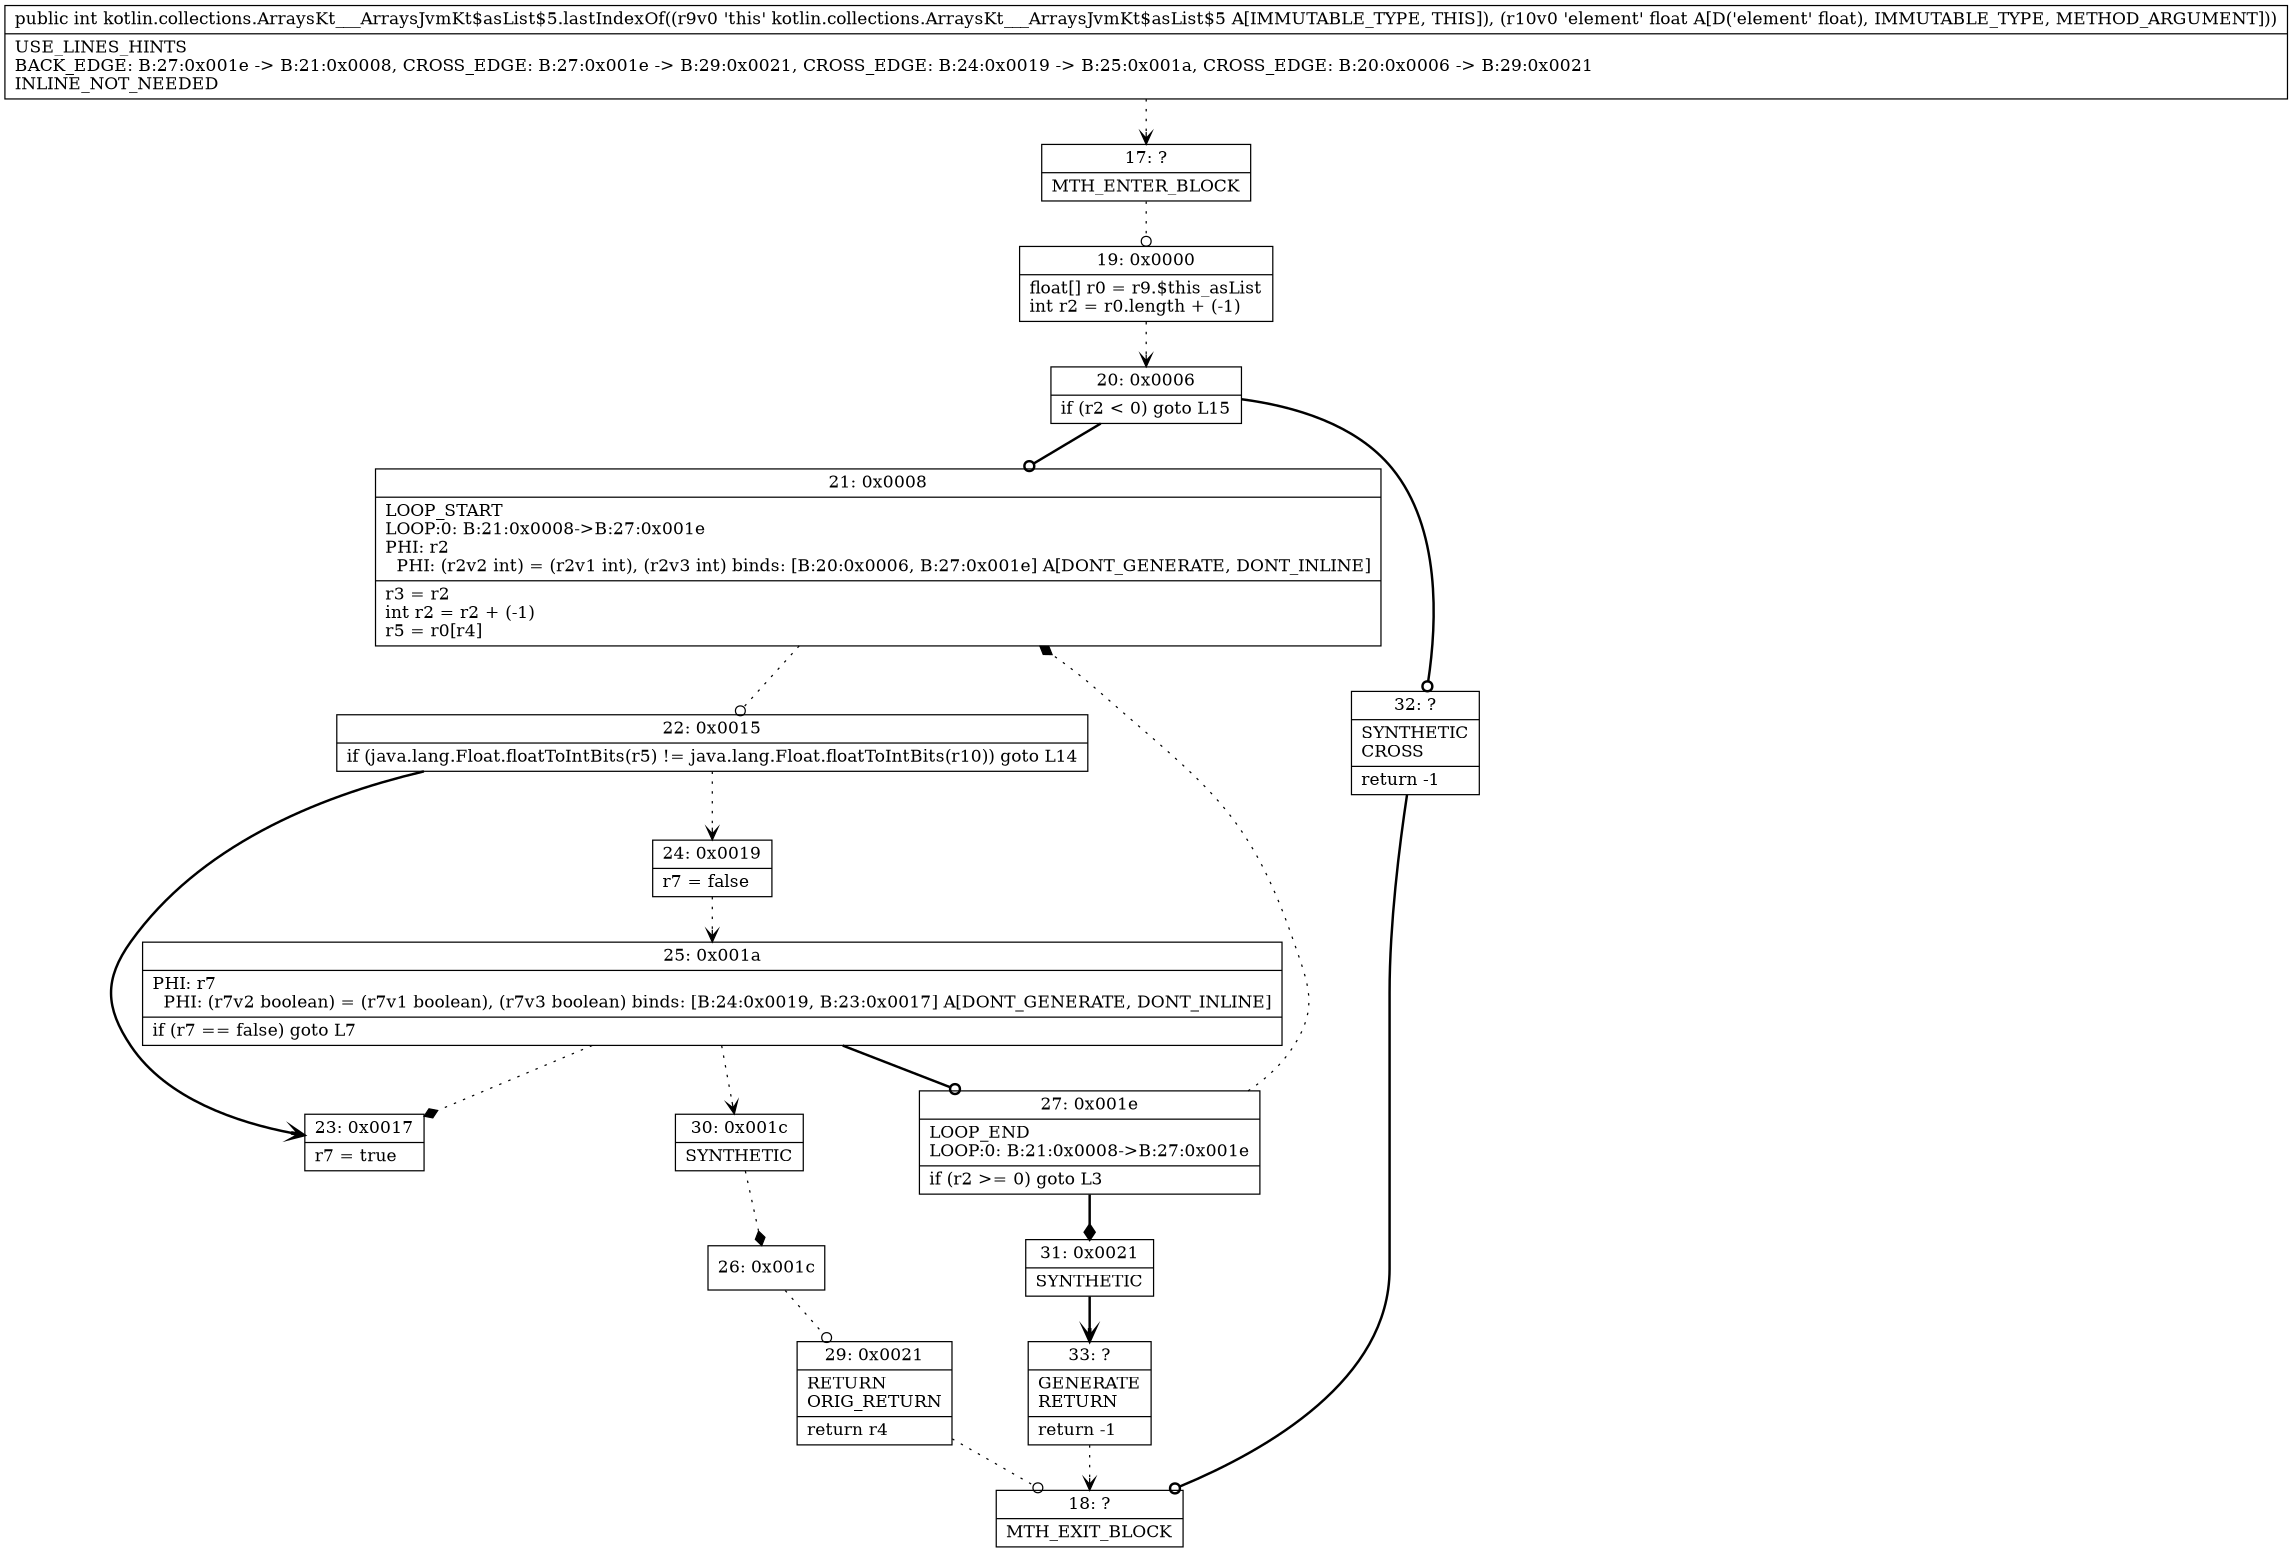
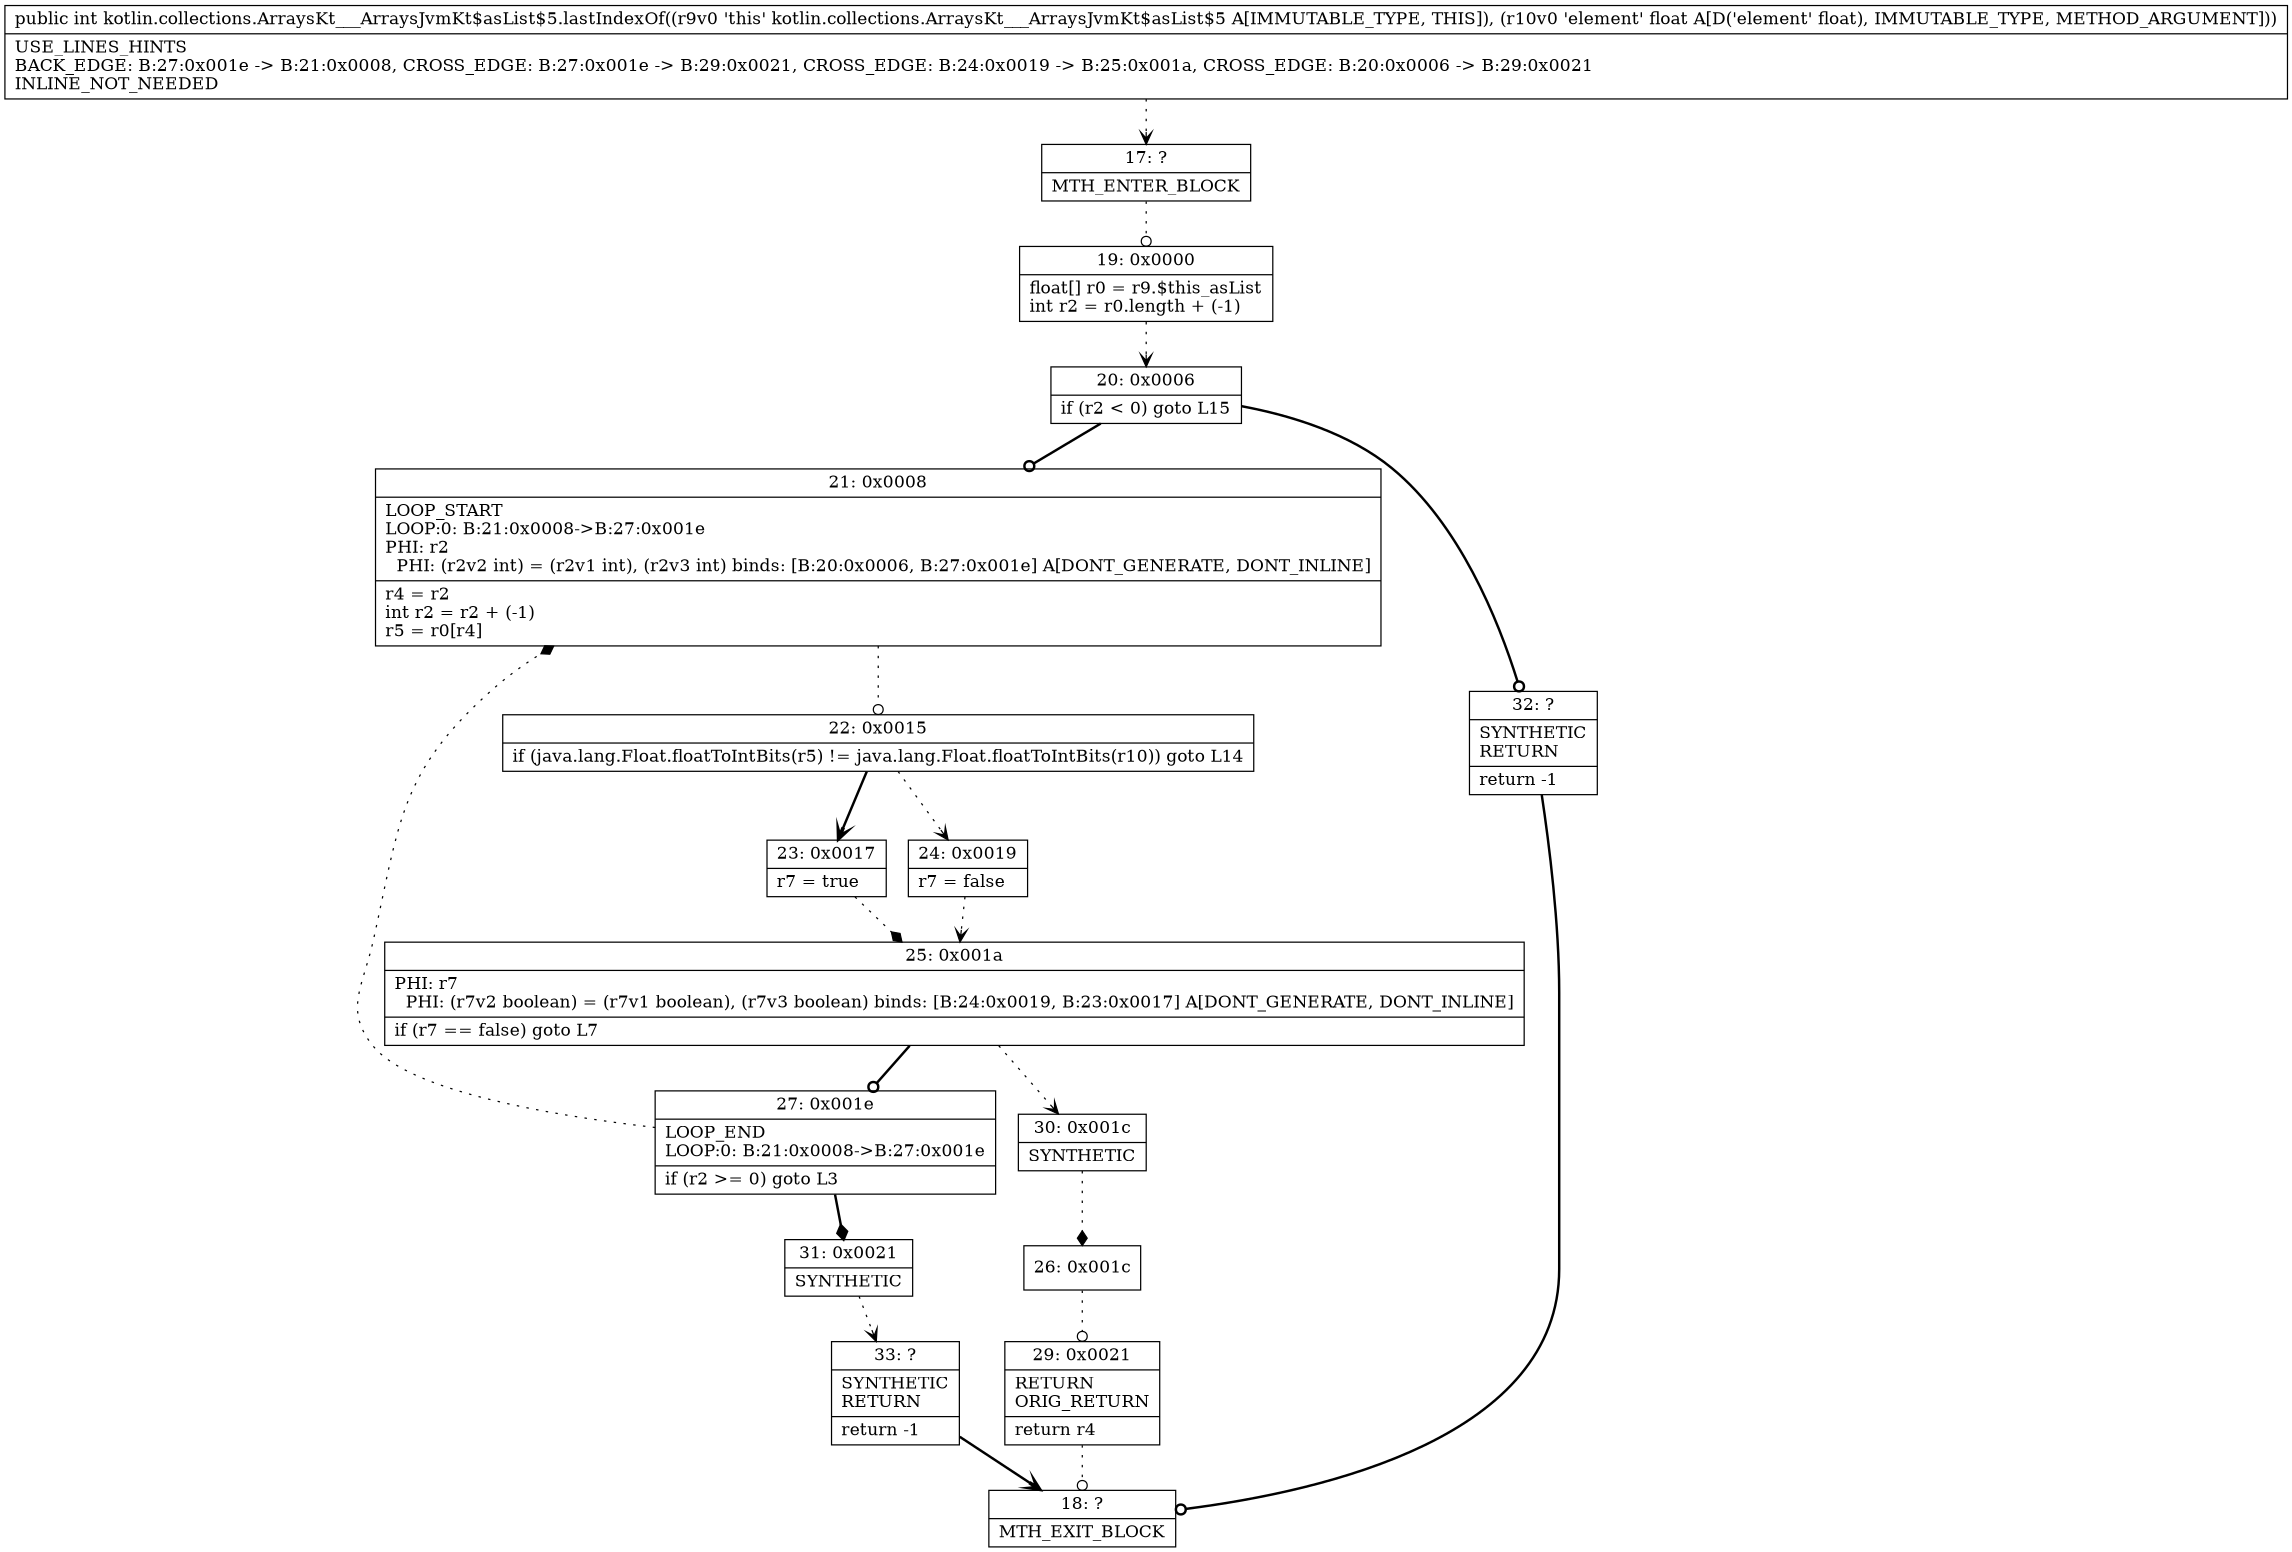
node "21: 0x0008": text "r3 = r2" -> "r4 = r2"
node "32: ?": text "CROSS" -> "RETURN"
edge "25: 0x001a" -> "23: 0x0017": reversed
edge "31: 0x0021" -> "33: ?": style bold -> dotted
node "33: ?": text "GENERATE" -> "SYNTHETIC"
edge "33: ?" -> "18: ?": style dotted -> bold
